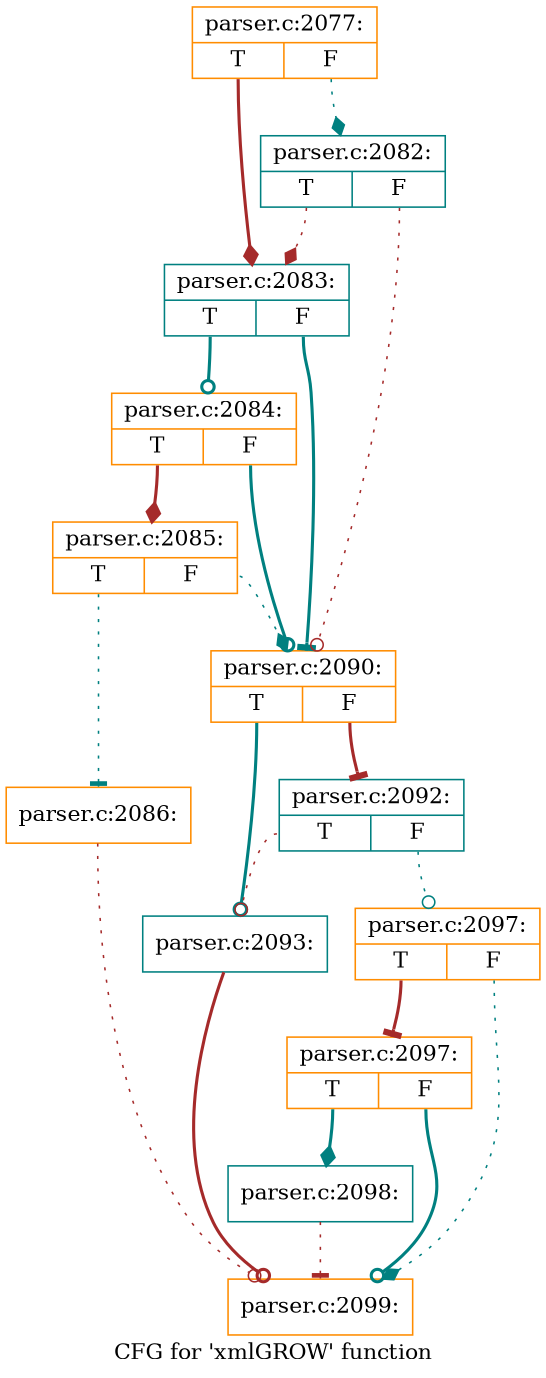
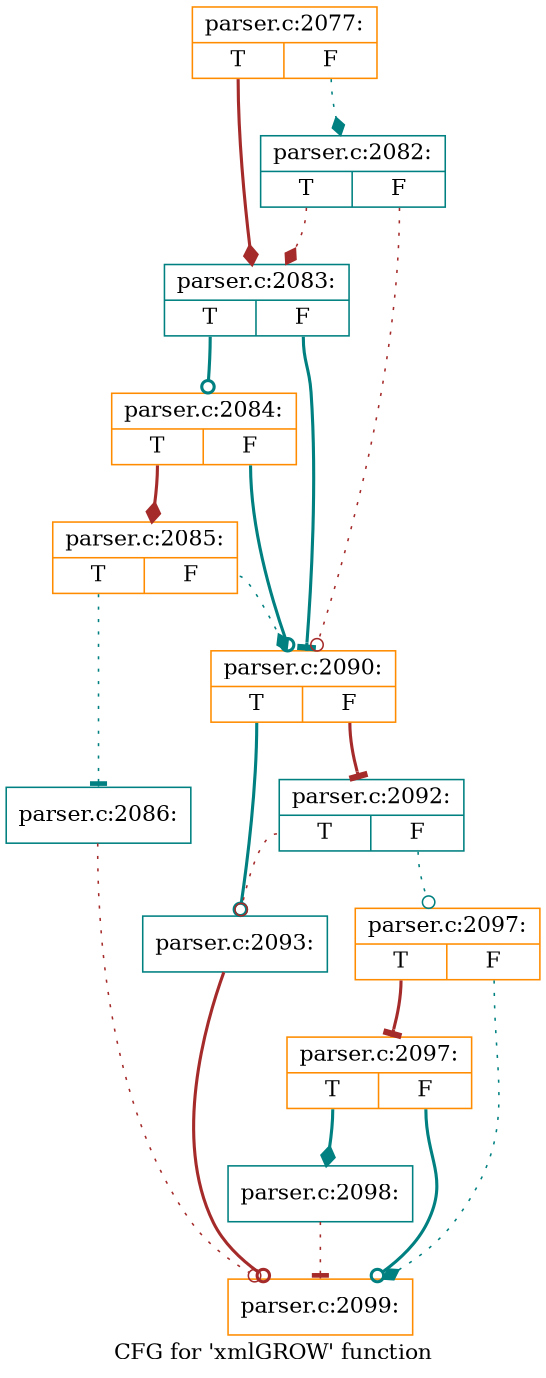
node "parser.c:2086:": color darkorange -> teal
